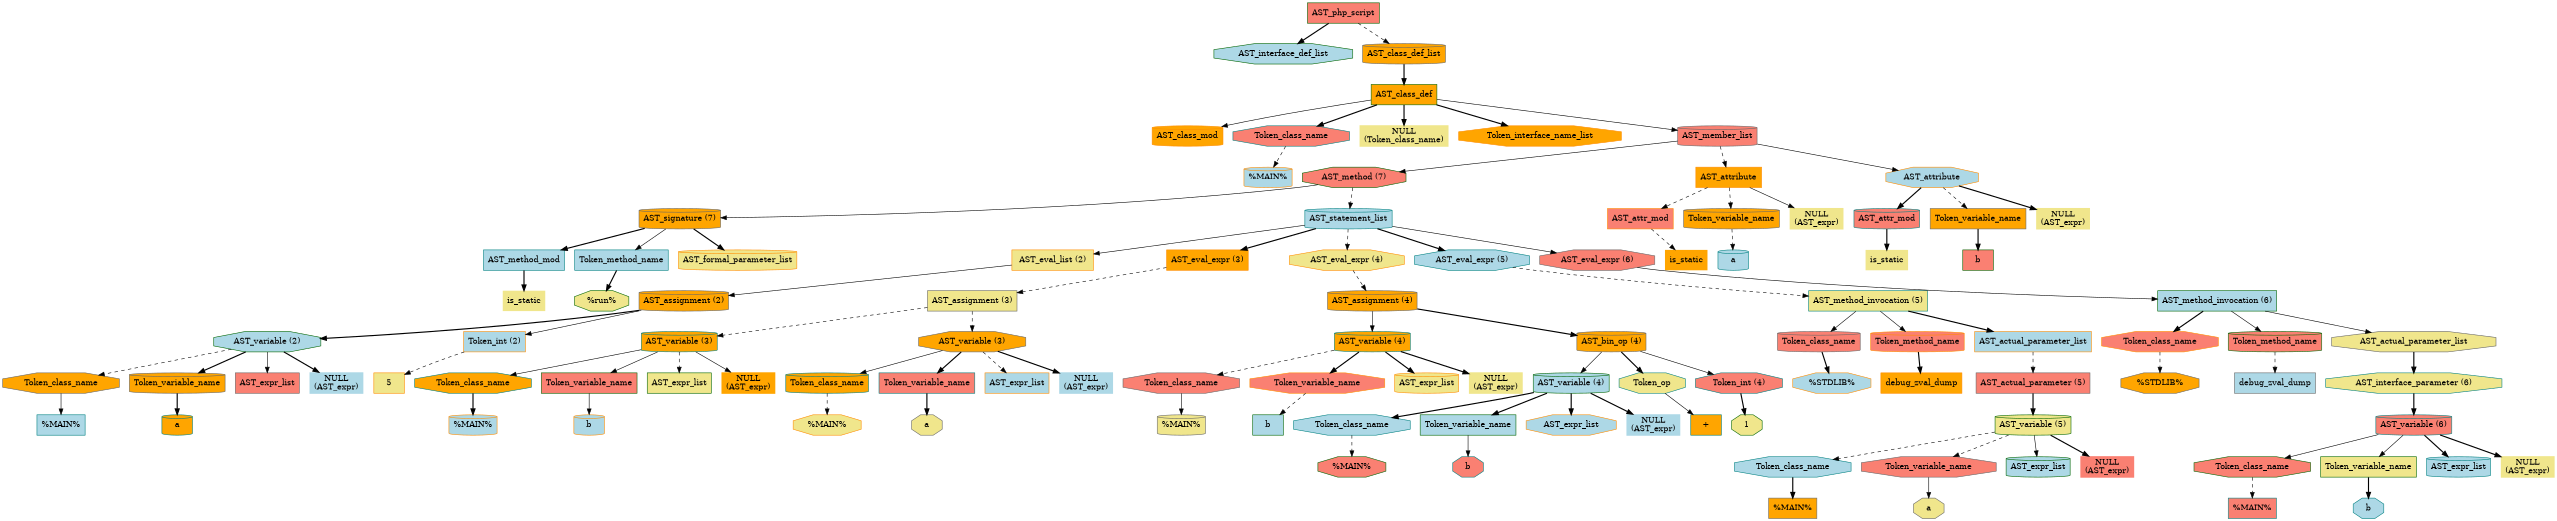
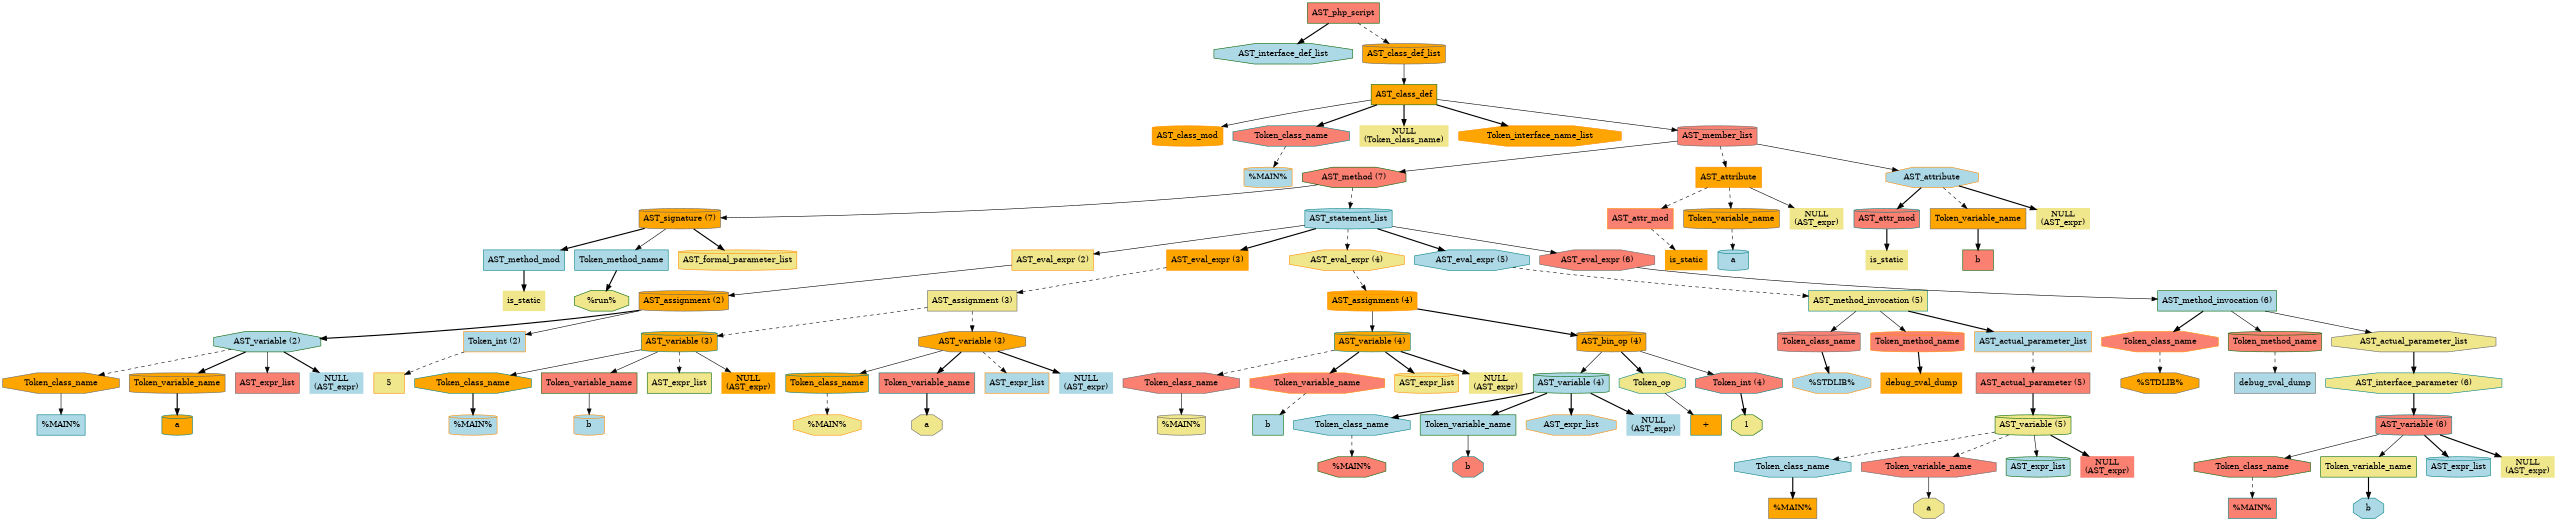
edge "AST_class_def_list" -> "AST_class_def": style bold -> solid
node "AST_eval_list (2)": label "AST_eval_list (2)" -> "AST_eval_expr (2)"
node "AST_assignment (4)": color gray40 -> darkorange
